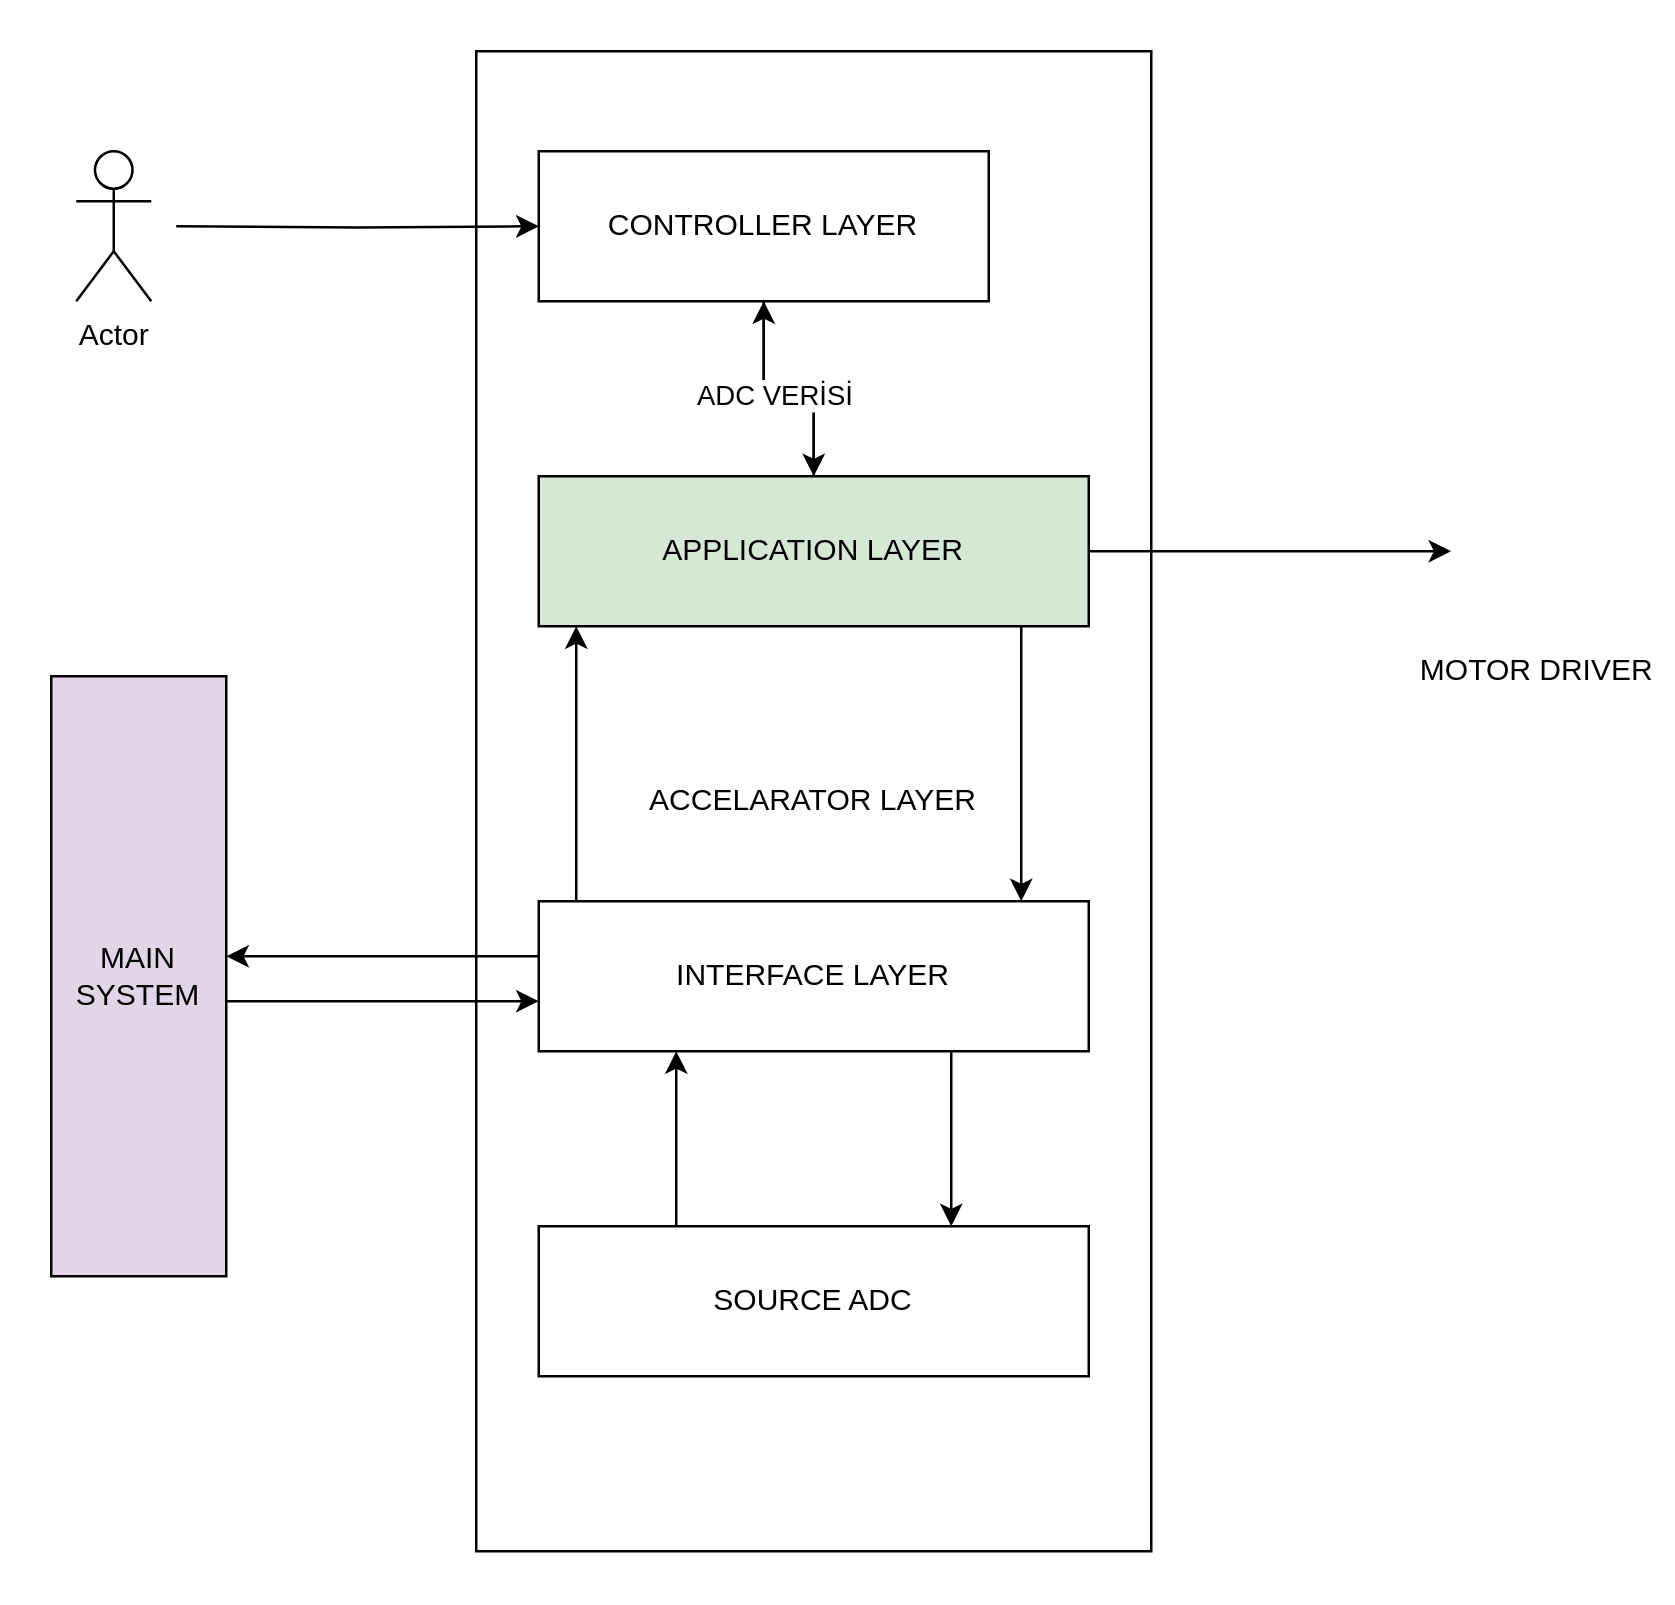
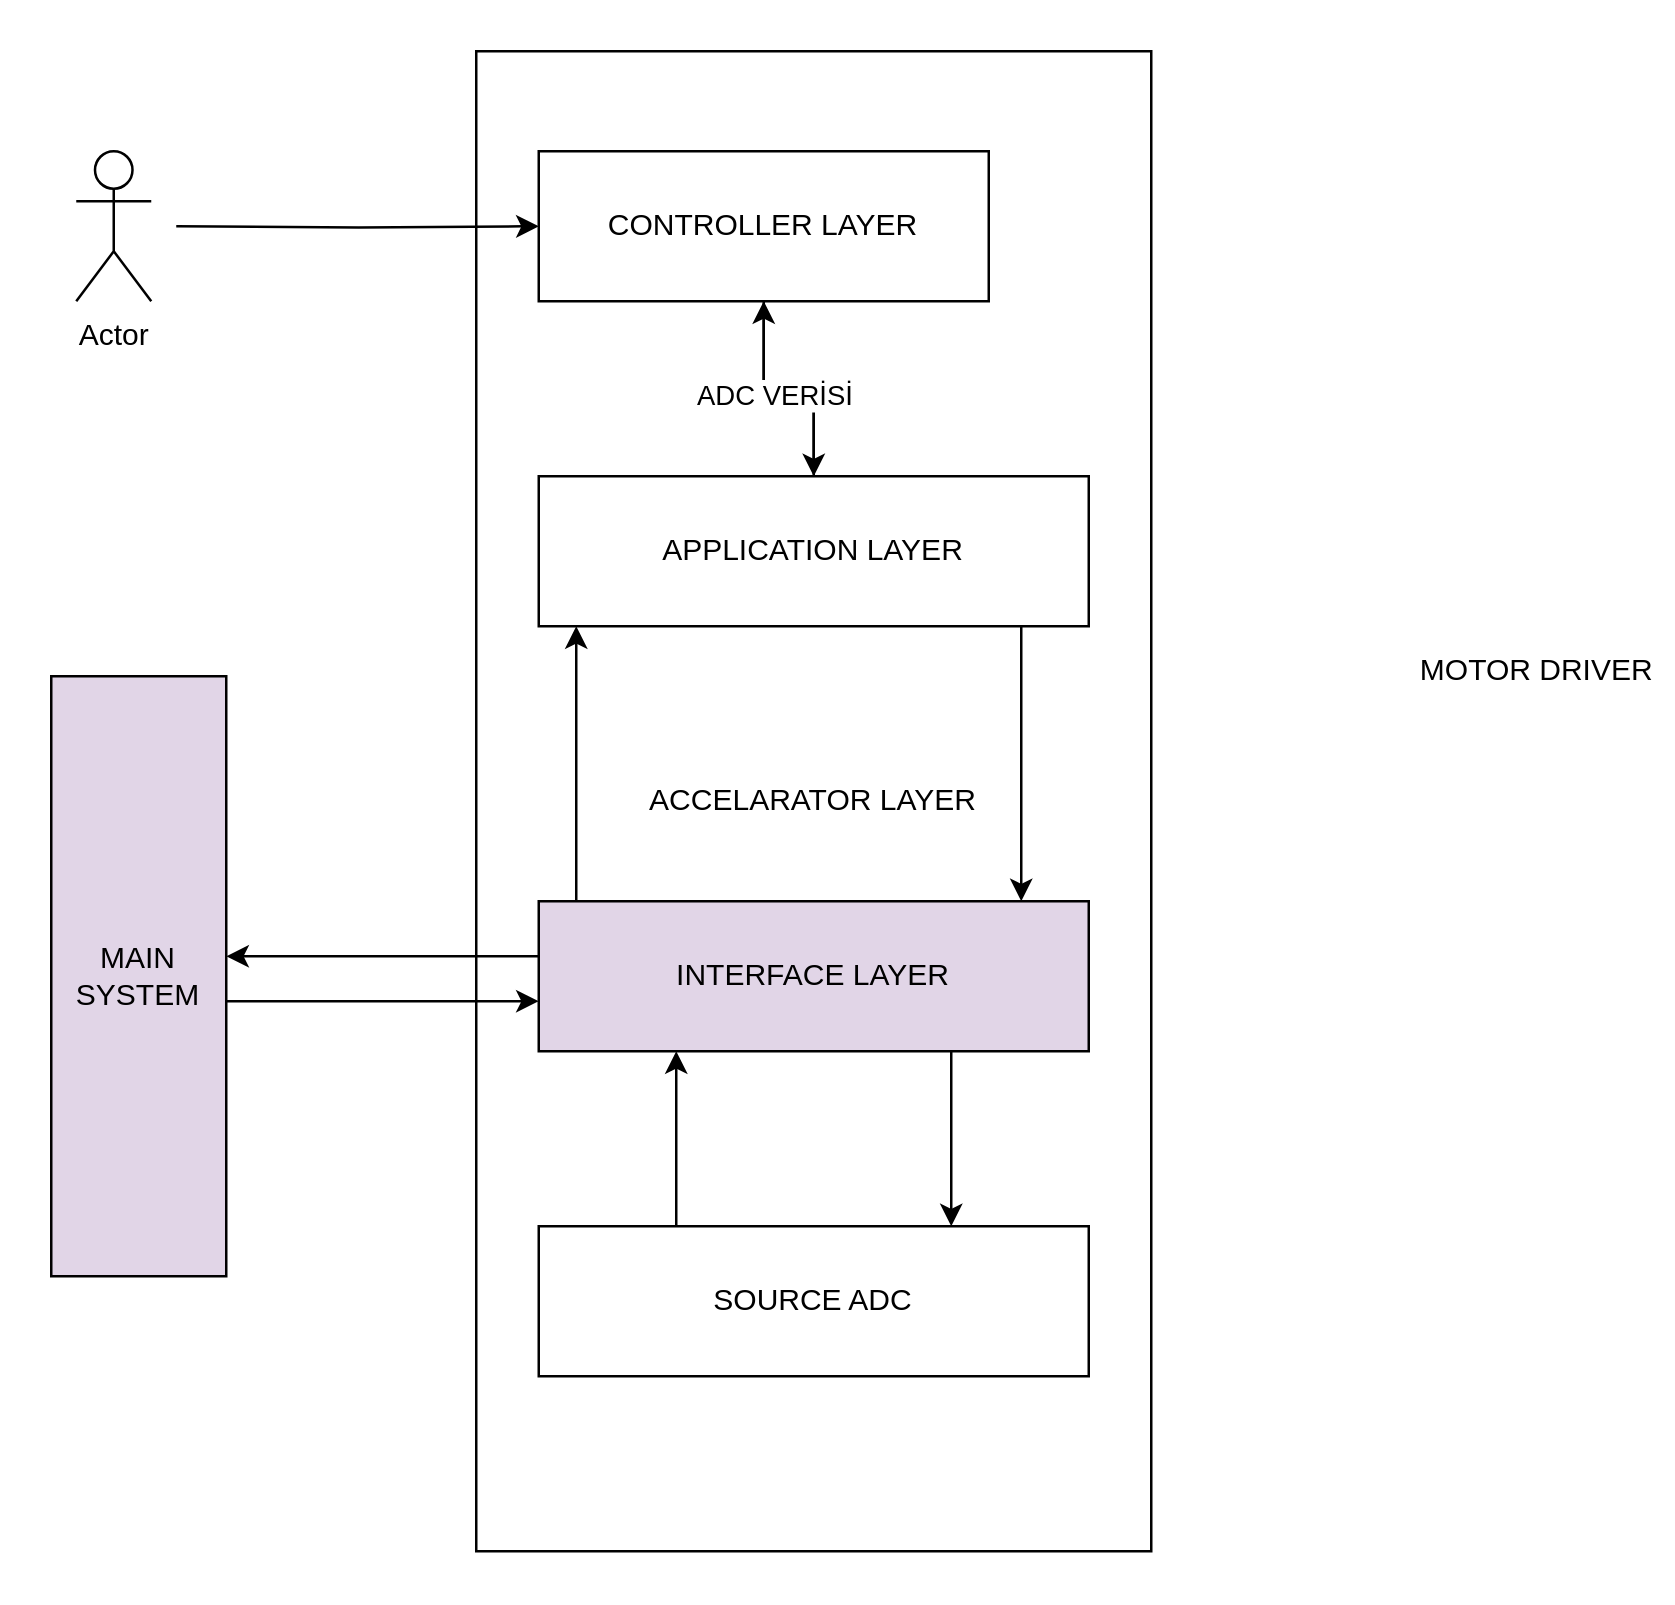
node "APPLICATION LAYER": fillcolor #d5e8d4 -> #ffffff
edge "APPLICATION LAYER" -> "MOTOR DRIVER": removed
node "INTERFACE LAYER": fillcolor #ffffff -> #e1d5e7
